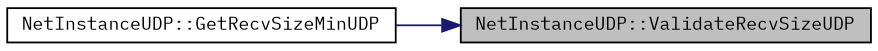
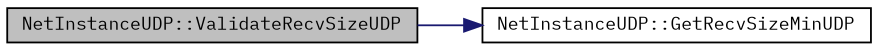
edge "NetInstanceUDP::GetRecvSizeMinUDP" -> "NetInstanceUDP::ValidateRecvSizeUDP": reversed
